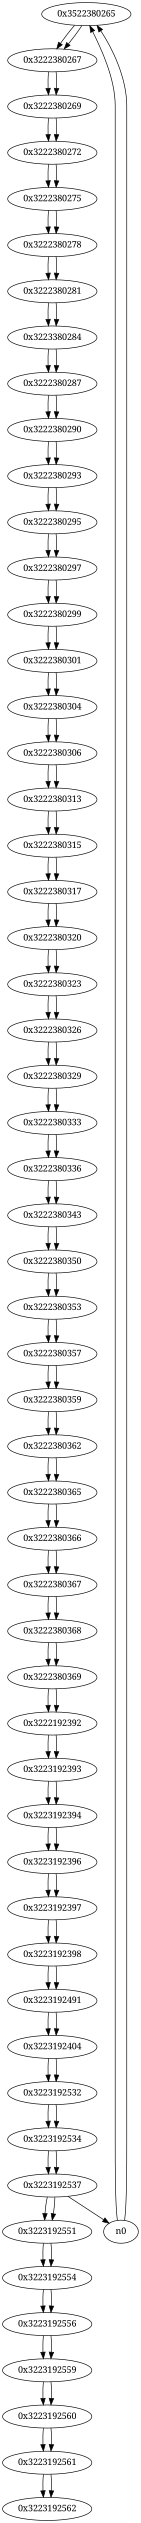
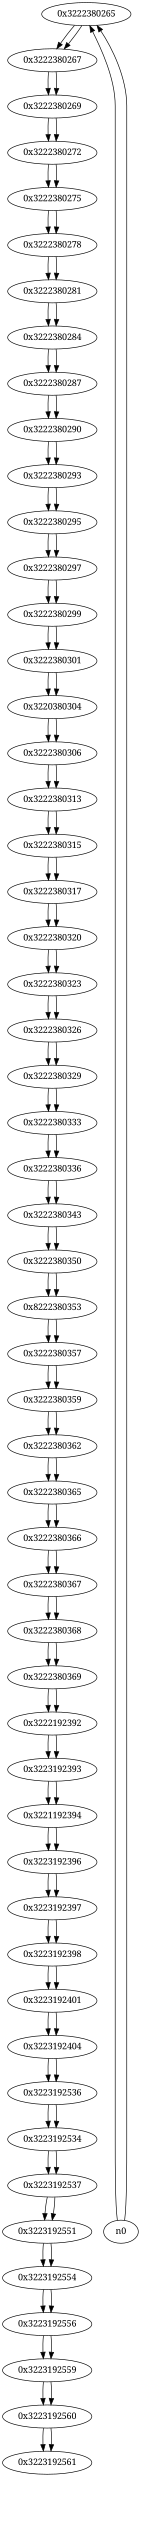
node "0x3522380265": label "0x3522380265" -> "0x3222380265"
node "0x3223380284": label "0x3223380284" -> "0x3222380284"
node "0x3222380304": label "0x3222380304" -> "0x3220380304"
node "0x3222380353": label "0x3222380353" -> "0x8222380353"
node "0x3223192394": label "0x3223192394" -> "0x3221192394"
node "0x3223192491": label "0x3223192491" -> "0x3223192401"
node "0x3223192532": label "0x3223192532" -> "0x3223192536"
edge "0x3223192537" -> "n0": removed
node "0x3223192562": removed
